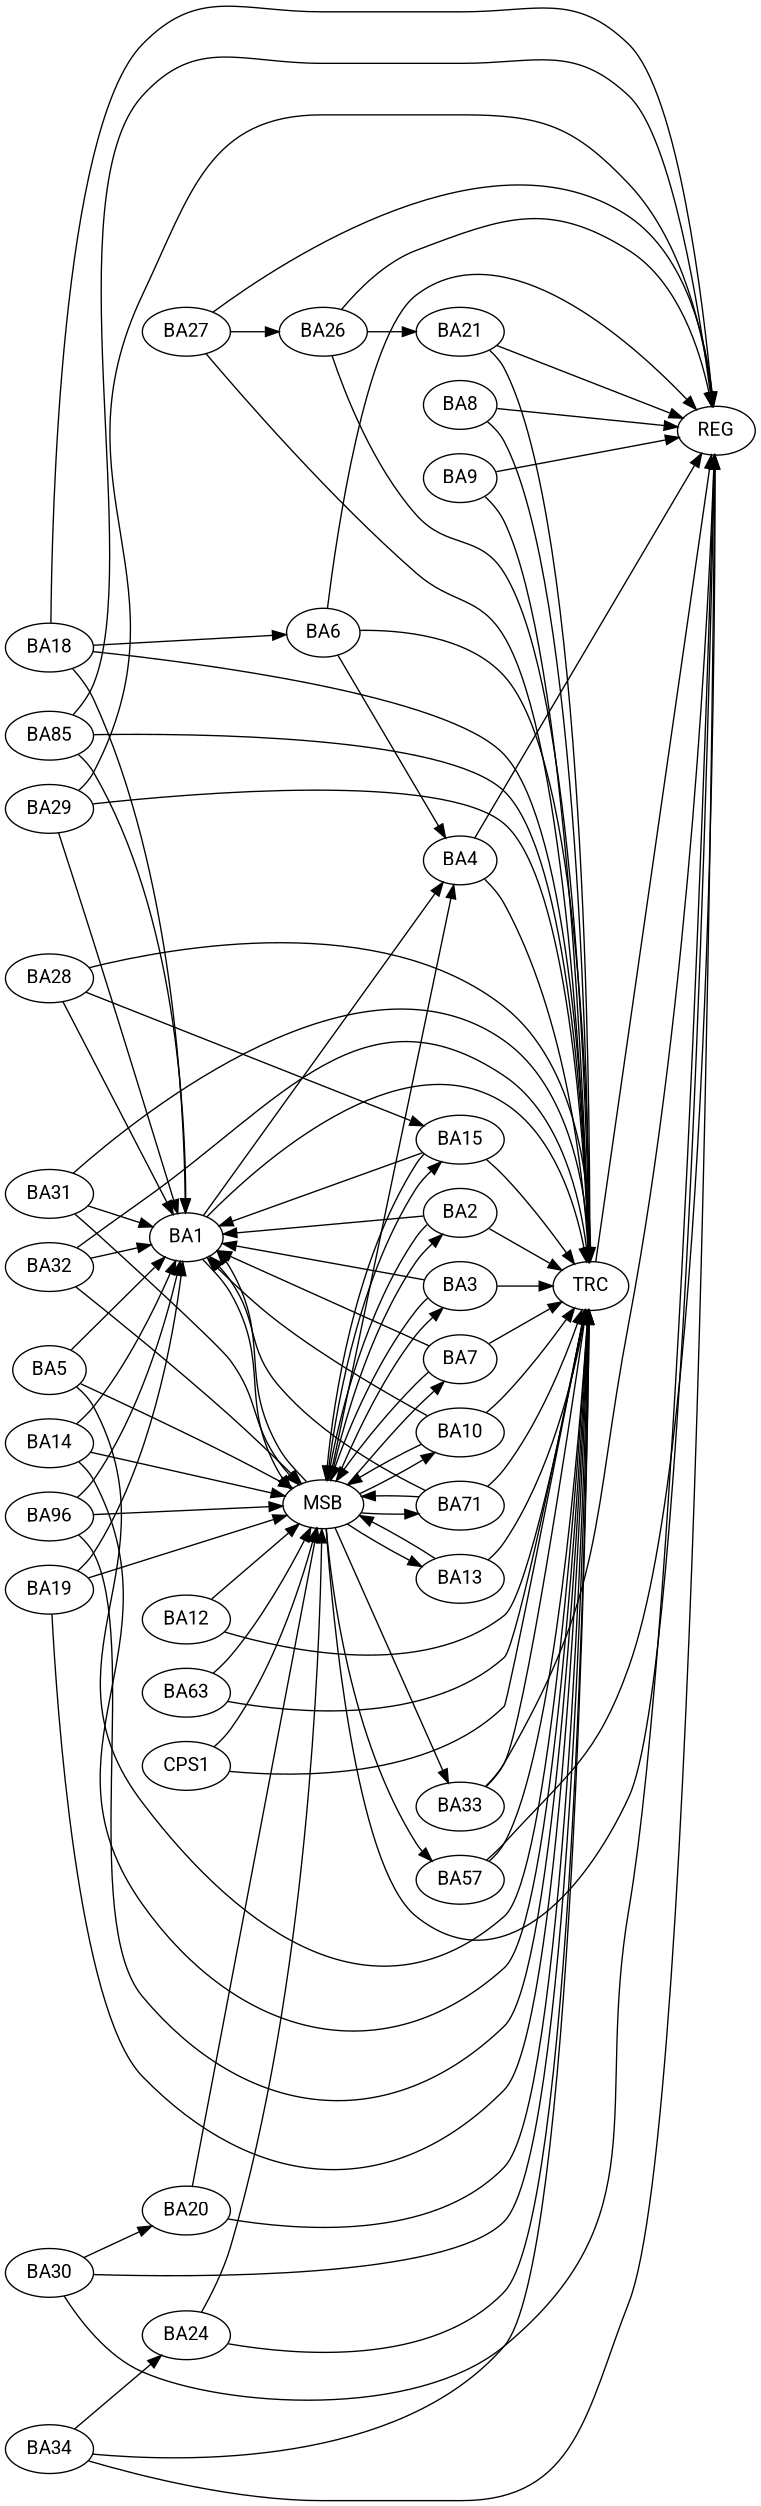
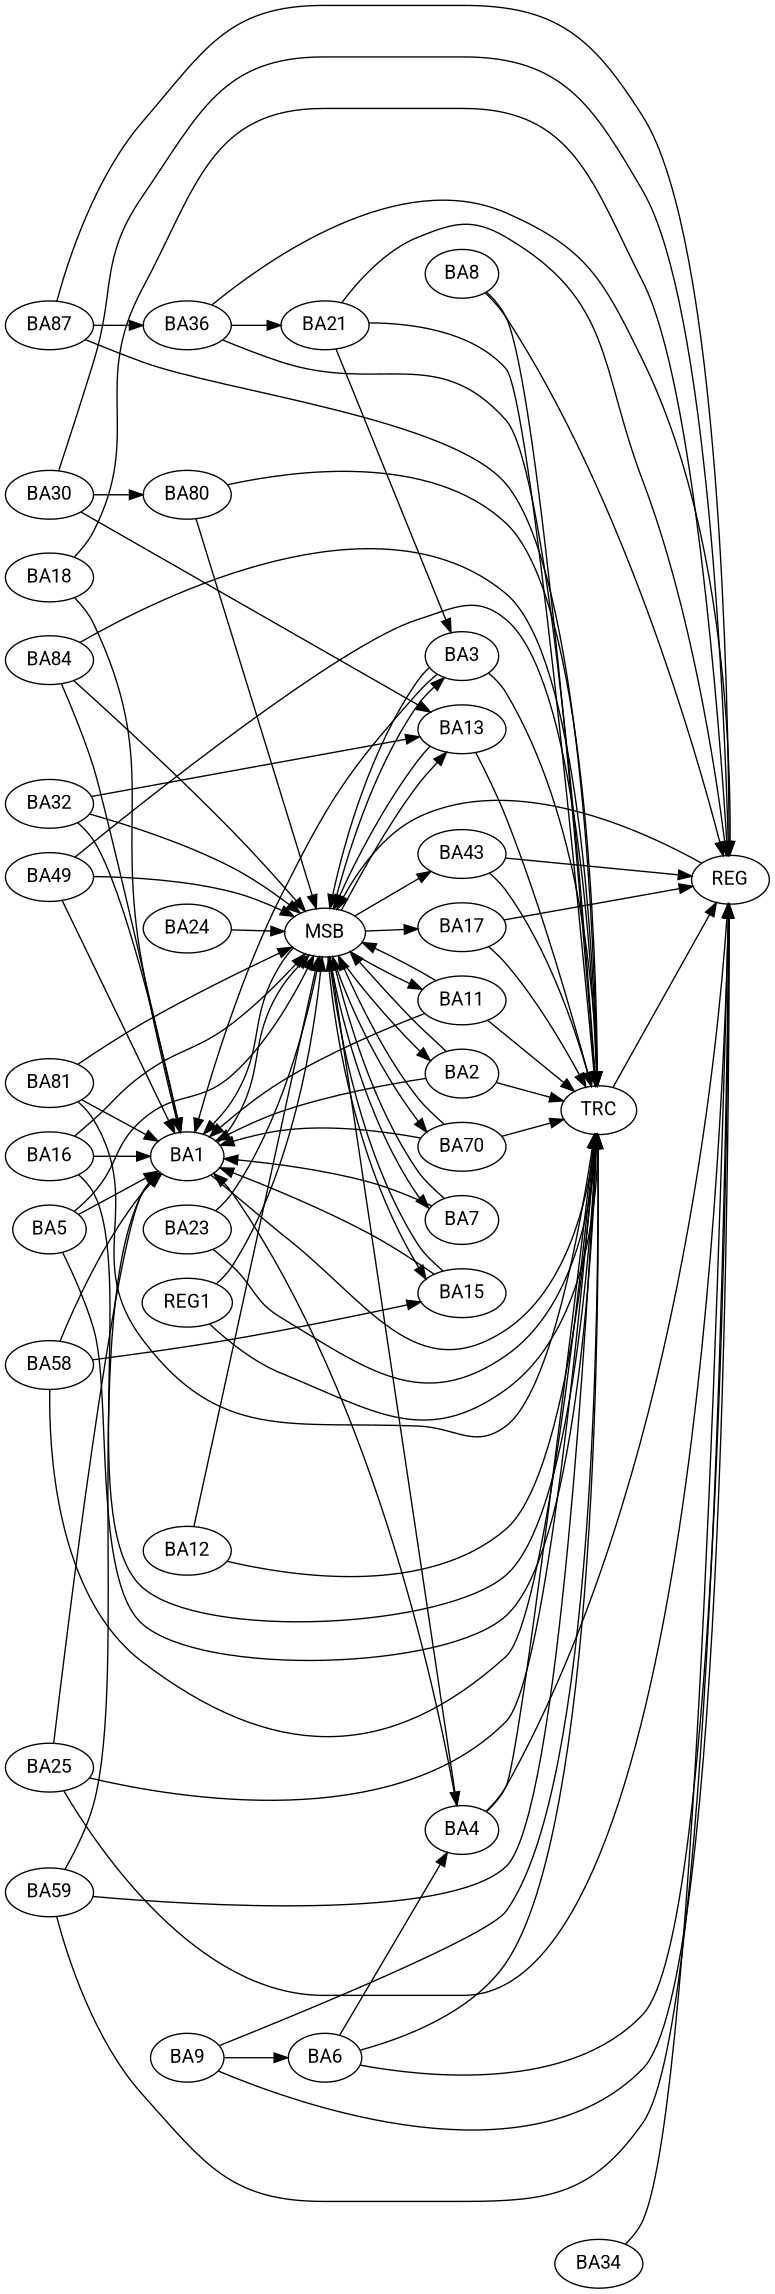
node "BA27": label "BA27" -> "BA87"
node "BA26": label "BA26" -> "BA36"
edge "BA21" -> "BA3": added
edge "BA18" -> "BA6": now "BA9" -> "BA6"
node "BA85": label "BA85" -> "BA25"
edge "BA18" -> "TRC": removed
node "BA29": label "BA29" -> "BA59"
node "BA28": label "BA28" -> "BA58"
edge "BA32" -> "TRC": now "BA32" -> "BA13"
edge "BA1" -> "BA4": reversed
node "BA31": label "BA31" -> "BA81"
edge "BA15" -> "TRC": removed
edge "BA7" -> "TRC": removed
node "BA10": label "BA10" -> "BA70"
node "BA14": label "BA14" -> "BA84"
node "BA71": label "BA71" -> "BA11"
node "BA96": label "BA96" -> "BA16"
node "BA19": label "BA19" -> "BA49"
node "BA63": label "BA63" -> "BA23"
node "CPS1": label "CPS1" -> "REG1"
edge "MSB" -> "REG": reversed
node "BA33": label "BA33" -> "BA43"
node "BA57": label "BA57" -> "BA17"
edge "BA30" -> "TRC": now "BA30" -> "BA13"
edge "BA34" -> "TRC": removed
edge "BA24" -> "TRC": removed
node "BA20": label "BA20" -> "BA80"
edge "BA34" -> "BA24": removed
